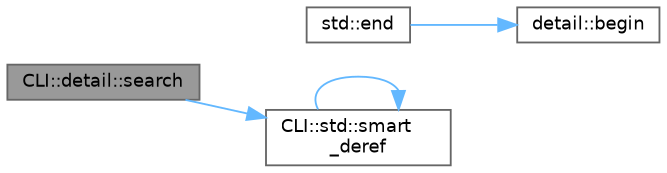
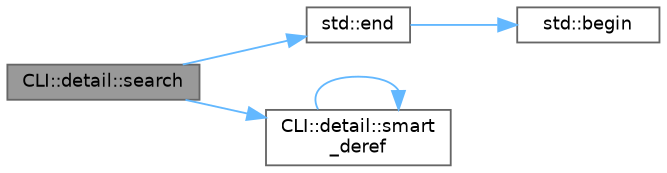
node "detail::begin": label "detail::begin" -> "std::begin"
edge "CLI::detail::search" -> "std::end": added
node "CLI::std::smart _deref": label "CLI::std::smart _deref" -> "CLI::detail::smart _deref"
